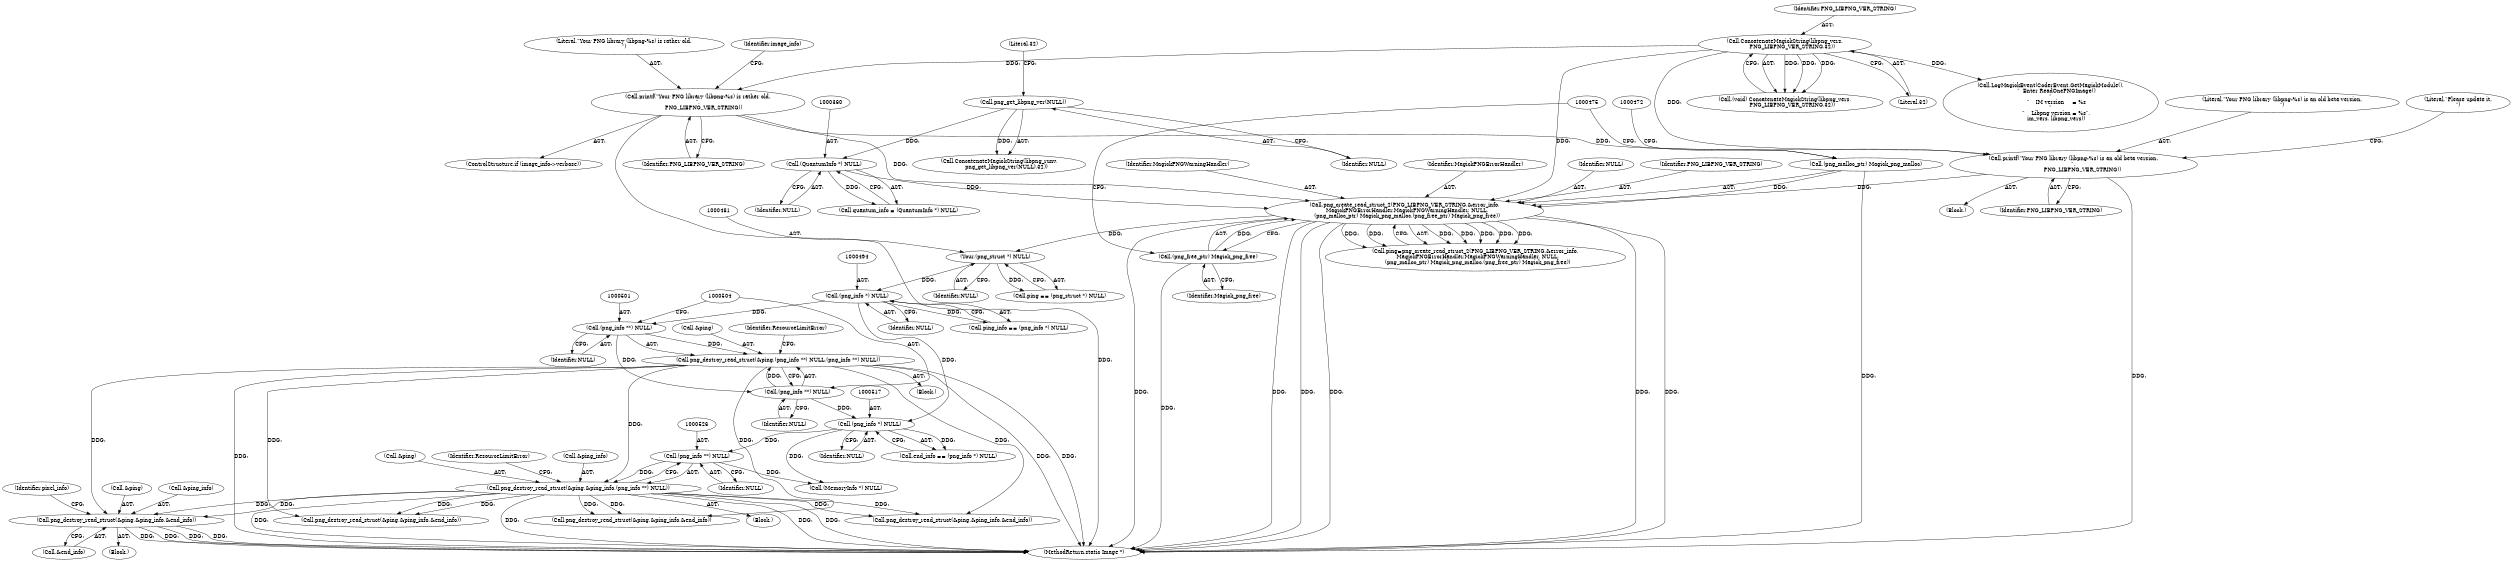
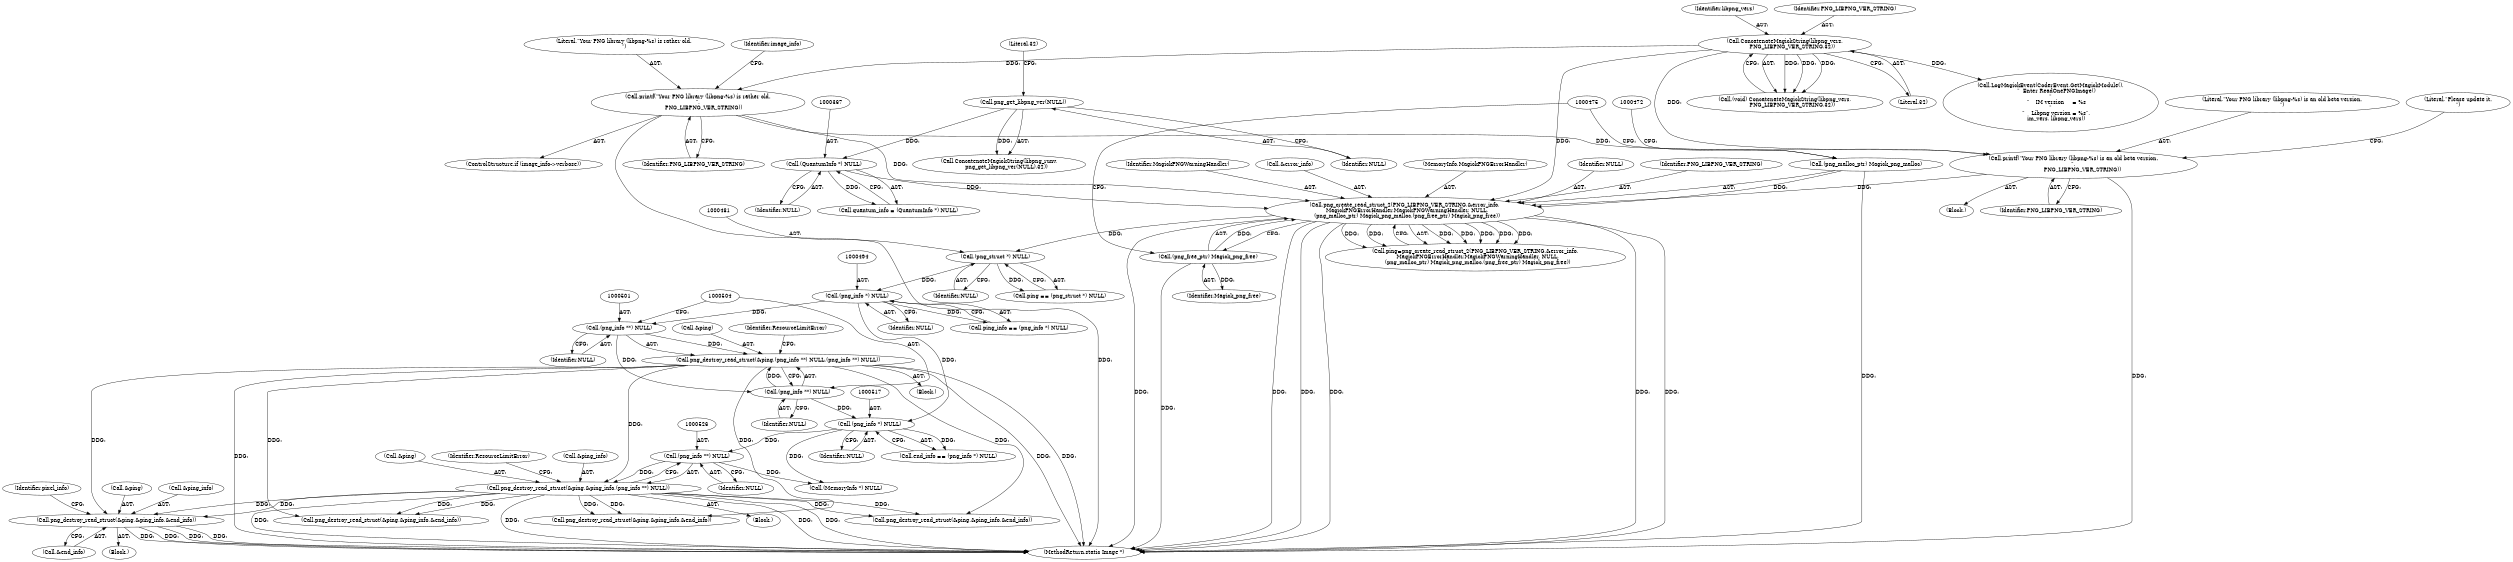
node "(Identifier,libpng_vers)": added
node "1000360": label "1000360" -> "1000367"
node "(Call,&error_info)": added
node "(Identifier,MagickPNGErrorHandler)": label "(Identifier,MagickPNGErrorHandler)" -> "(MemoryInfo,MagickPNGErrorHandler)"
node "(Your,(png_struct *) NULL)": label "(Your,(png_struct *) NULL)" -> "(Call,(png_struct *) NULL)"
edge "(Call,(png_free_ptr) Magick_png_free)" -> "(Identifier,Magick_png_free)": label "CFG: " -> "DDG: "
